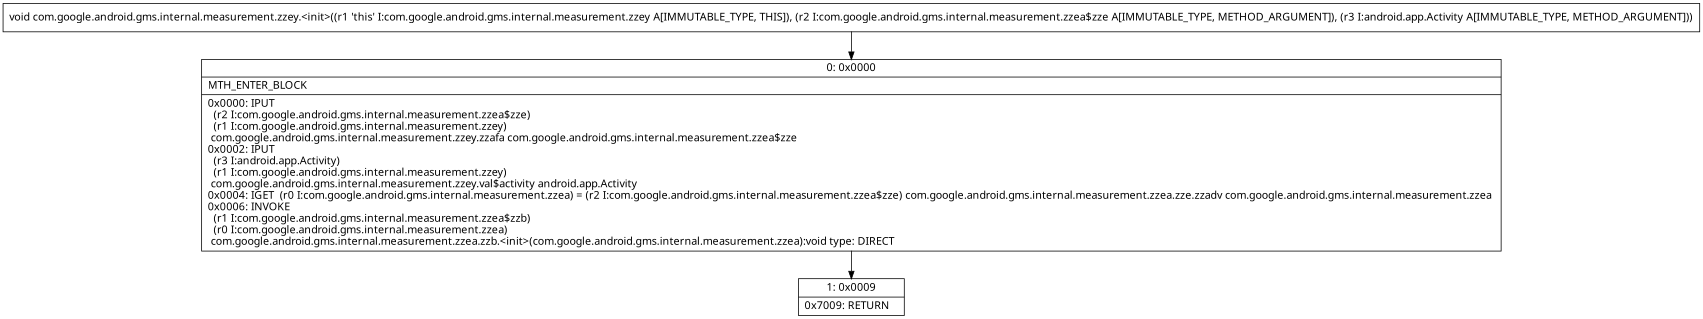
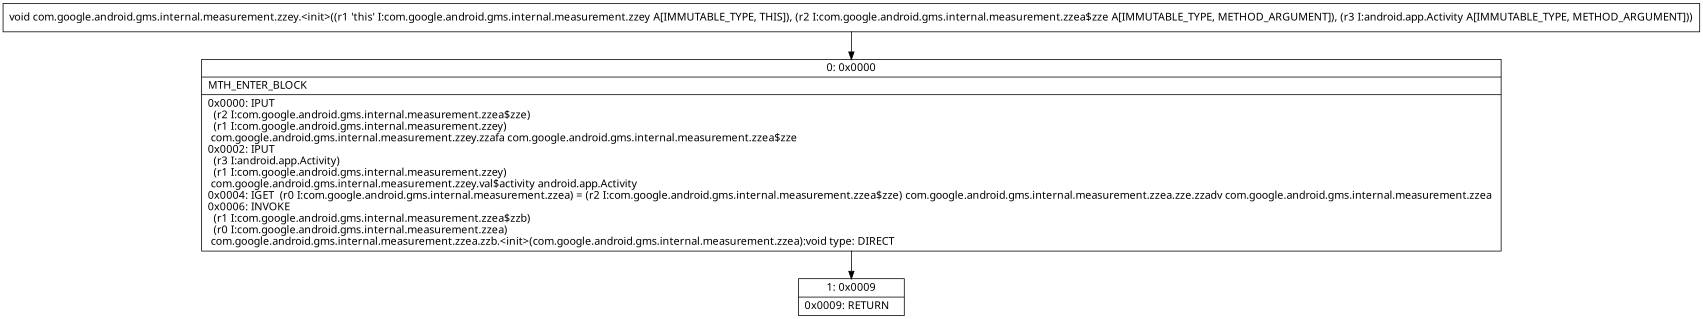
node "1: 0x0009": text "0x7009: RETURN" -> "0x0009: RETURN"
